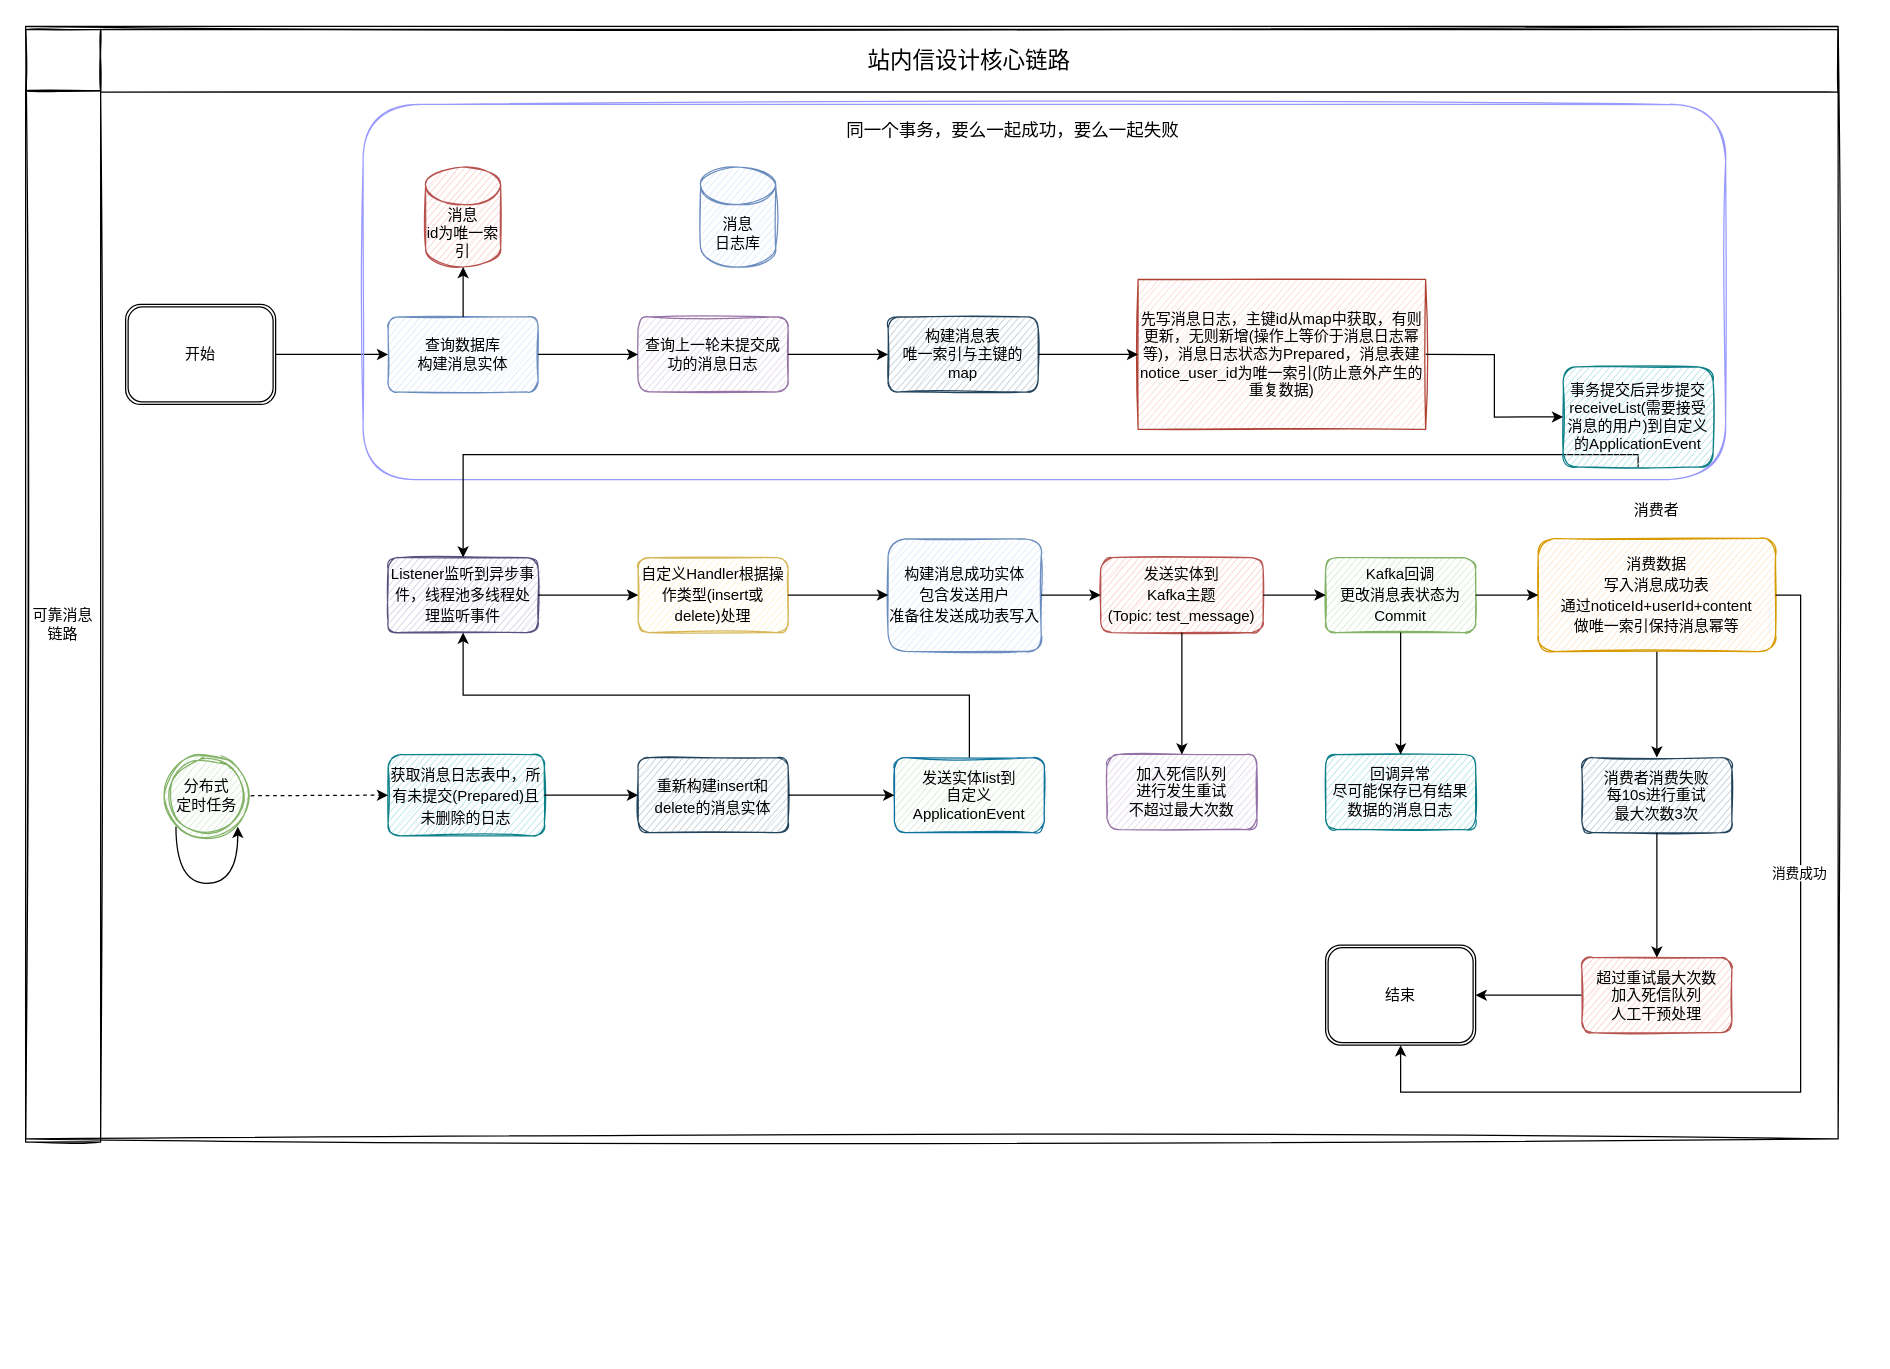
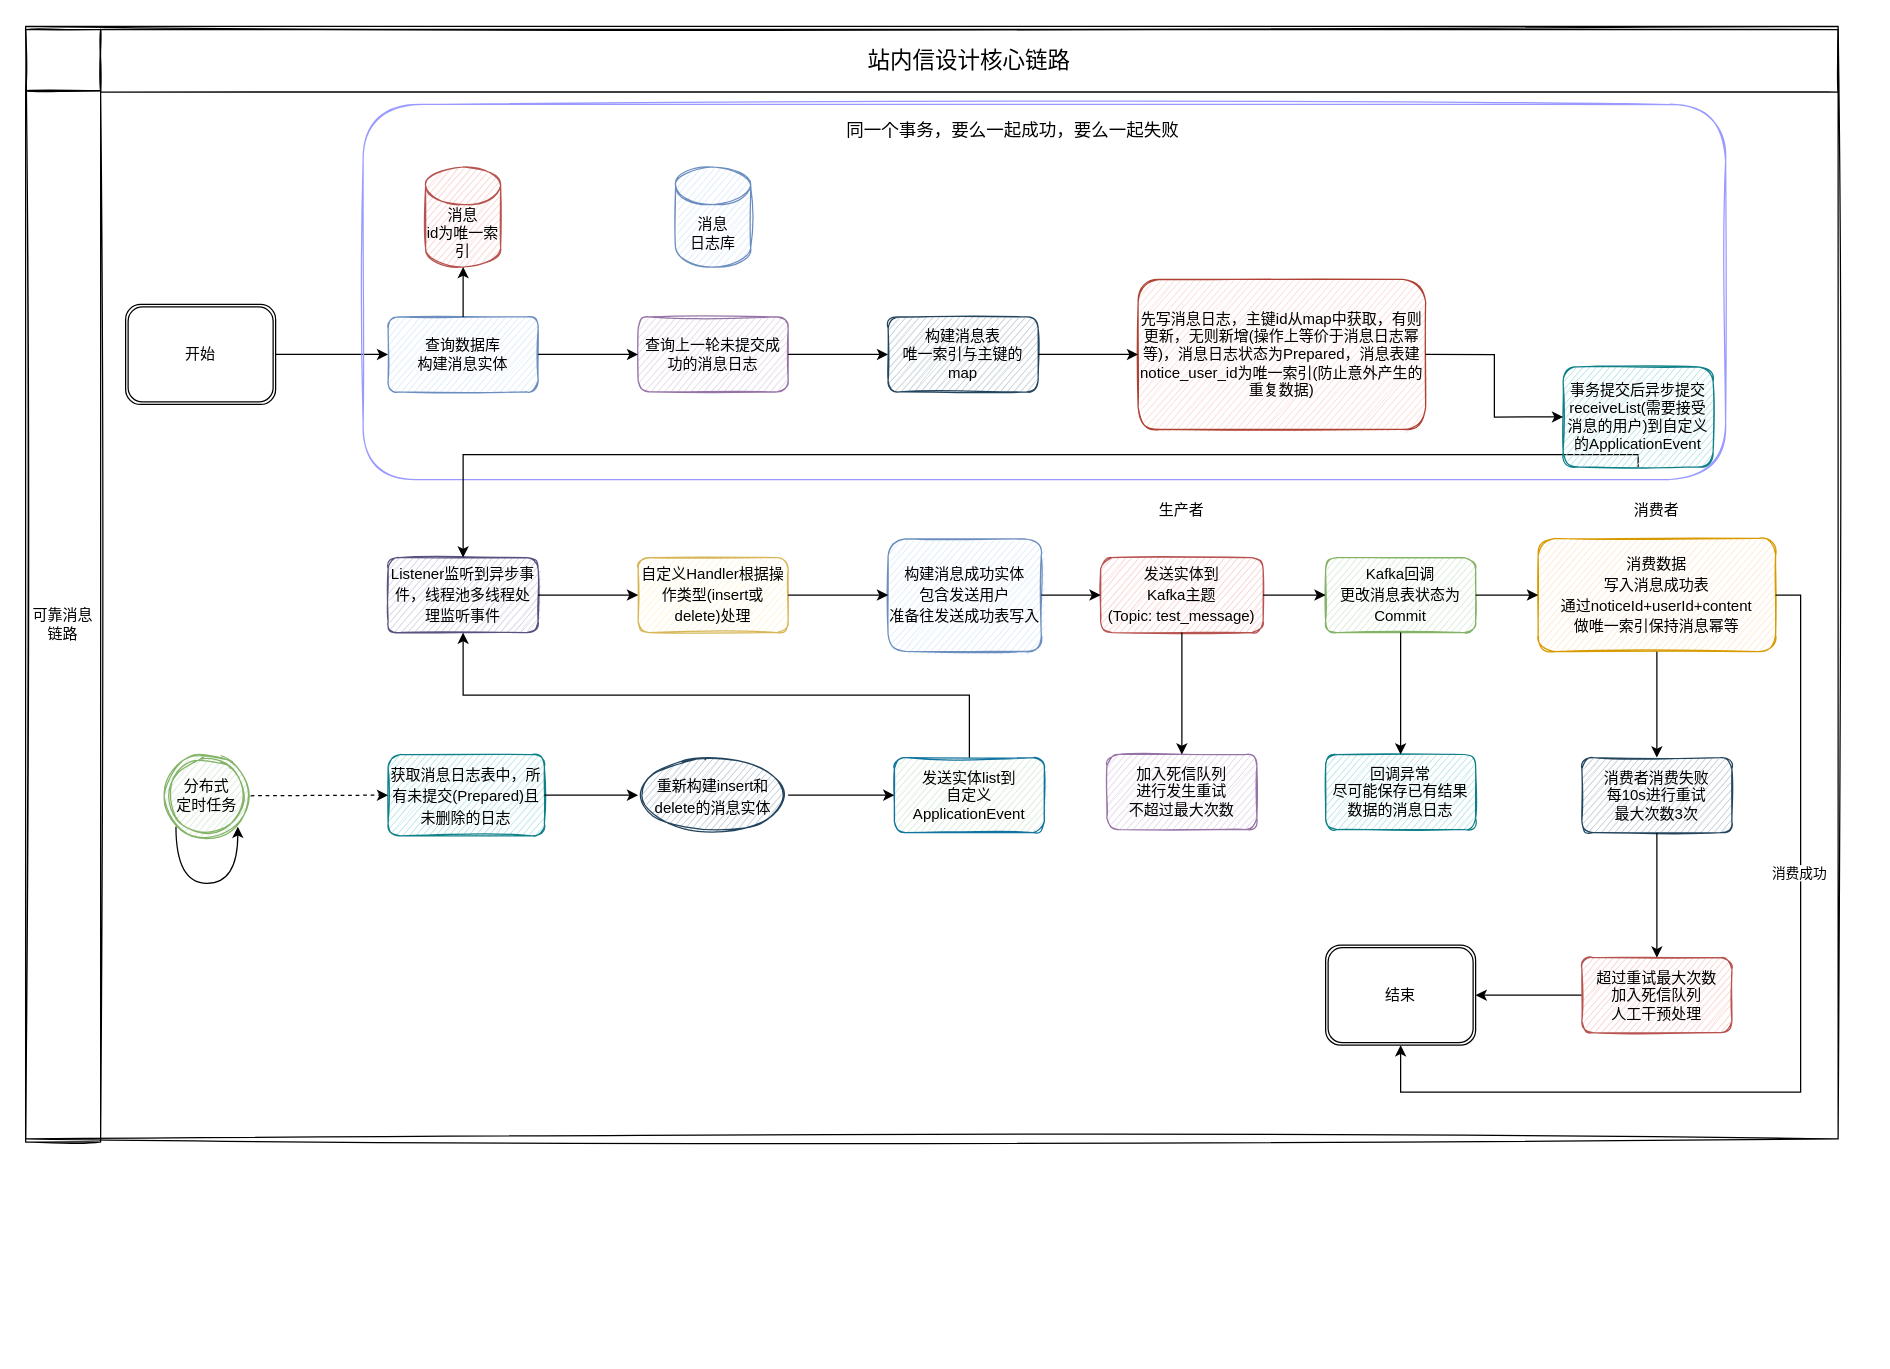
node "消息 日志库": moved (738, 217) -> (713, 217)
node "先写消息日志，主键id从map中获取，有则更新，无则新增(操作上等价于消息日志幂等)，消息日志状态为Prepared，消息表建notice_user_id为唯一索引(防止意外产生的重复数据)": shape rectangle -> rounded rectangle
node "生产者": added
node "重新构建insert和delete的消息实体": shape rounded rectangle -> ellipse
